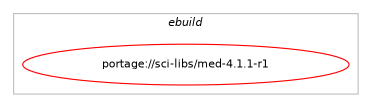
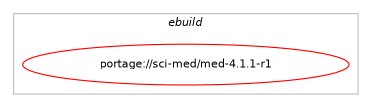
node "portage://sci-libs/med-4.1.1-r1": label "portage://sci-libs/med-4.1.1-r1" -> "portage://sci-med/med-4.1.1-r1"
